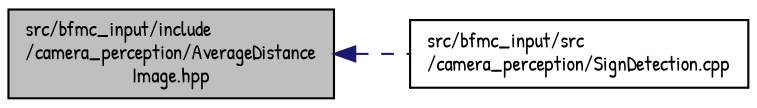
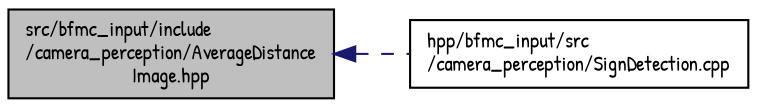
node "src/bfmc_input/src /camera_perception/SignDetection.cpp": label "src/bfmc_input/src /camera_perception/SignDetection.cpp" -> "hpp/bfmc_input/src /camera_perception/SignDetection.cpp"
